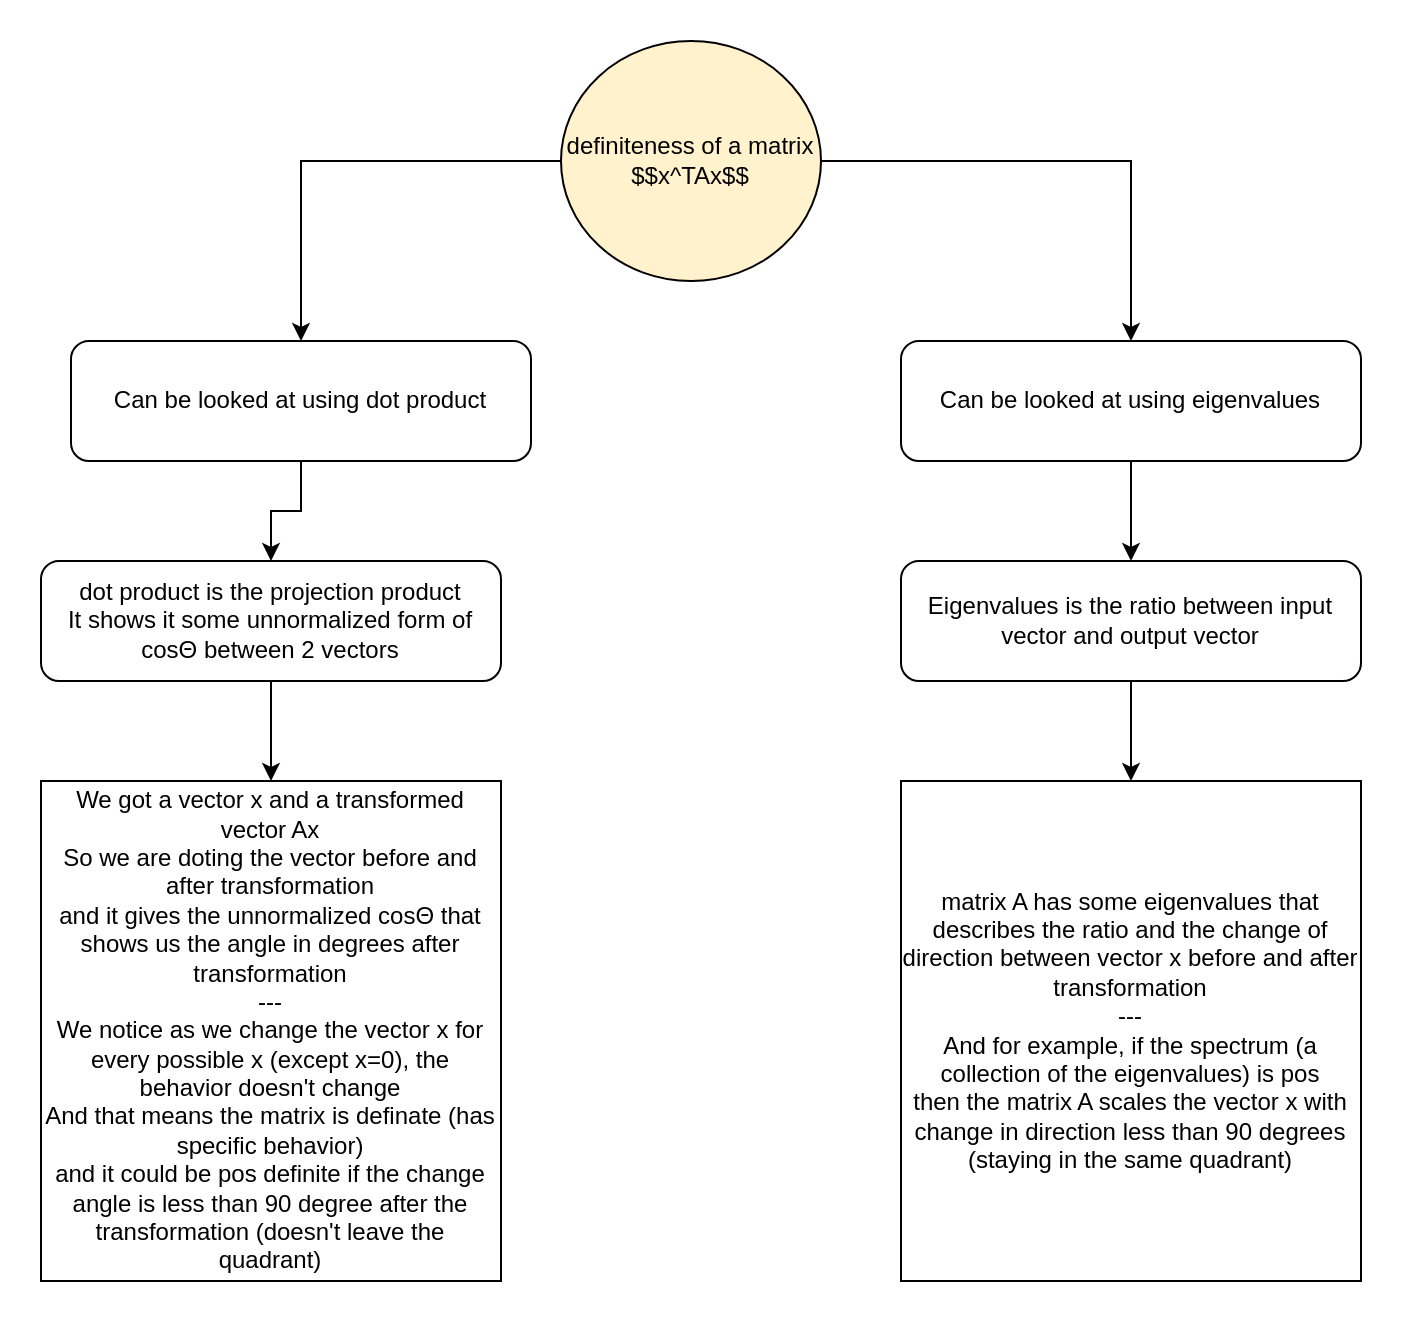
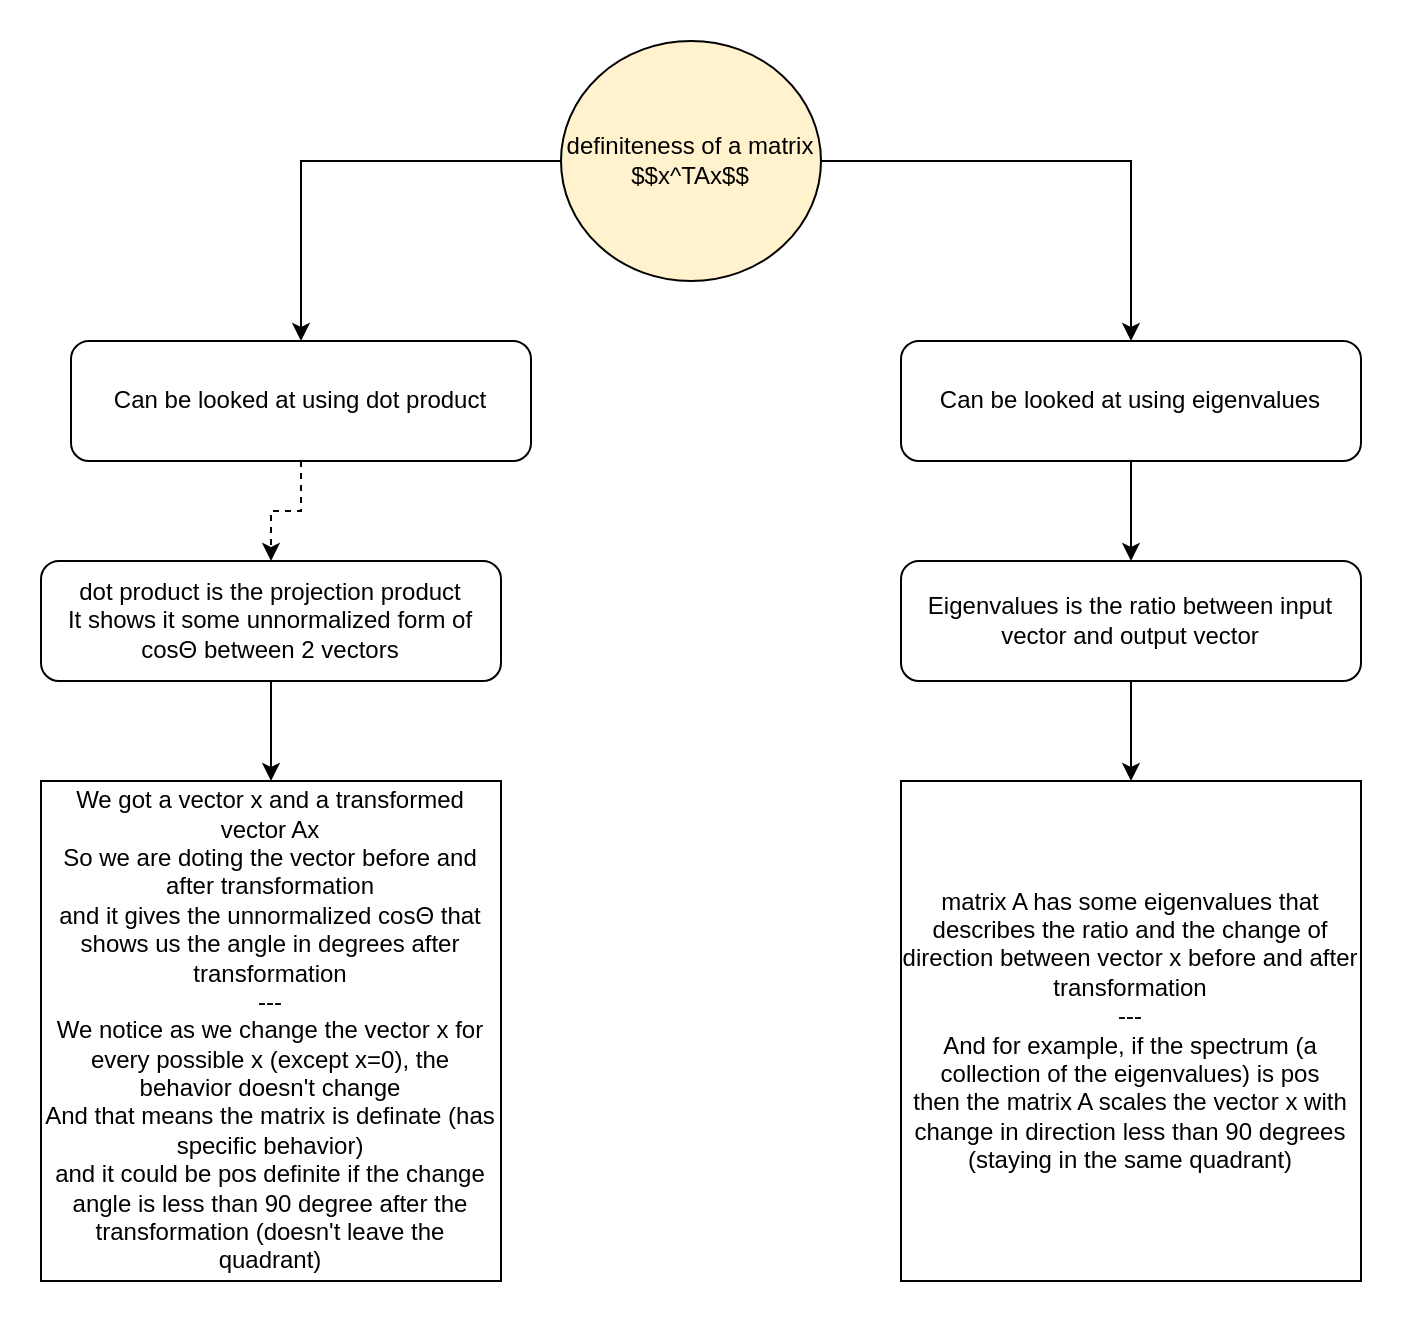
edge "Can be looked at using dot product" -> "dot product is the projection product It shows it some unnormalized form of cosΘ between 2 vectors": style solid -> dashed
